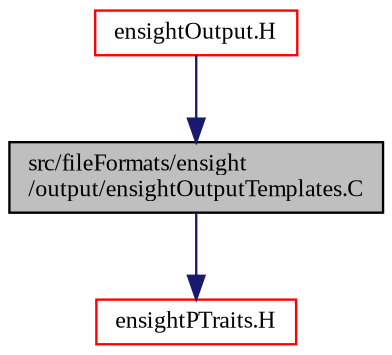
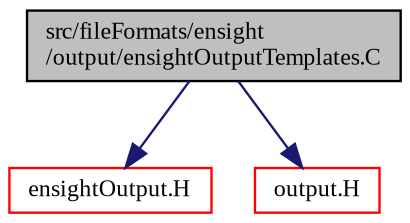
edge "ensightOutput.H" -> "src/fileFormats/ensight /output/ensightOutputTemplates.C": reversed
node "ensightPTraits.H": label "ensightPTraits.H" -> "output.H"
